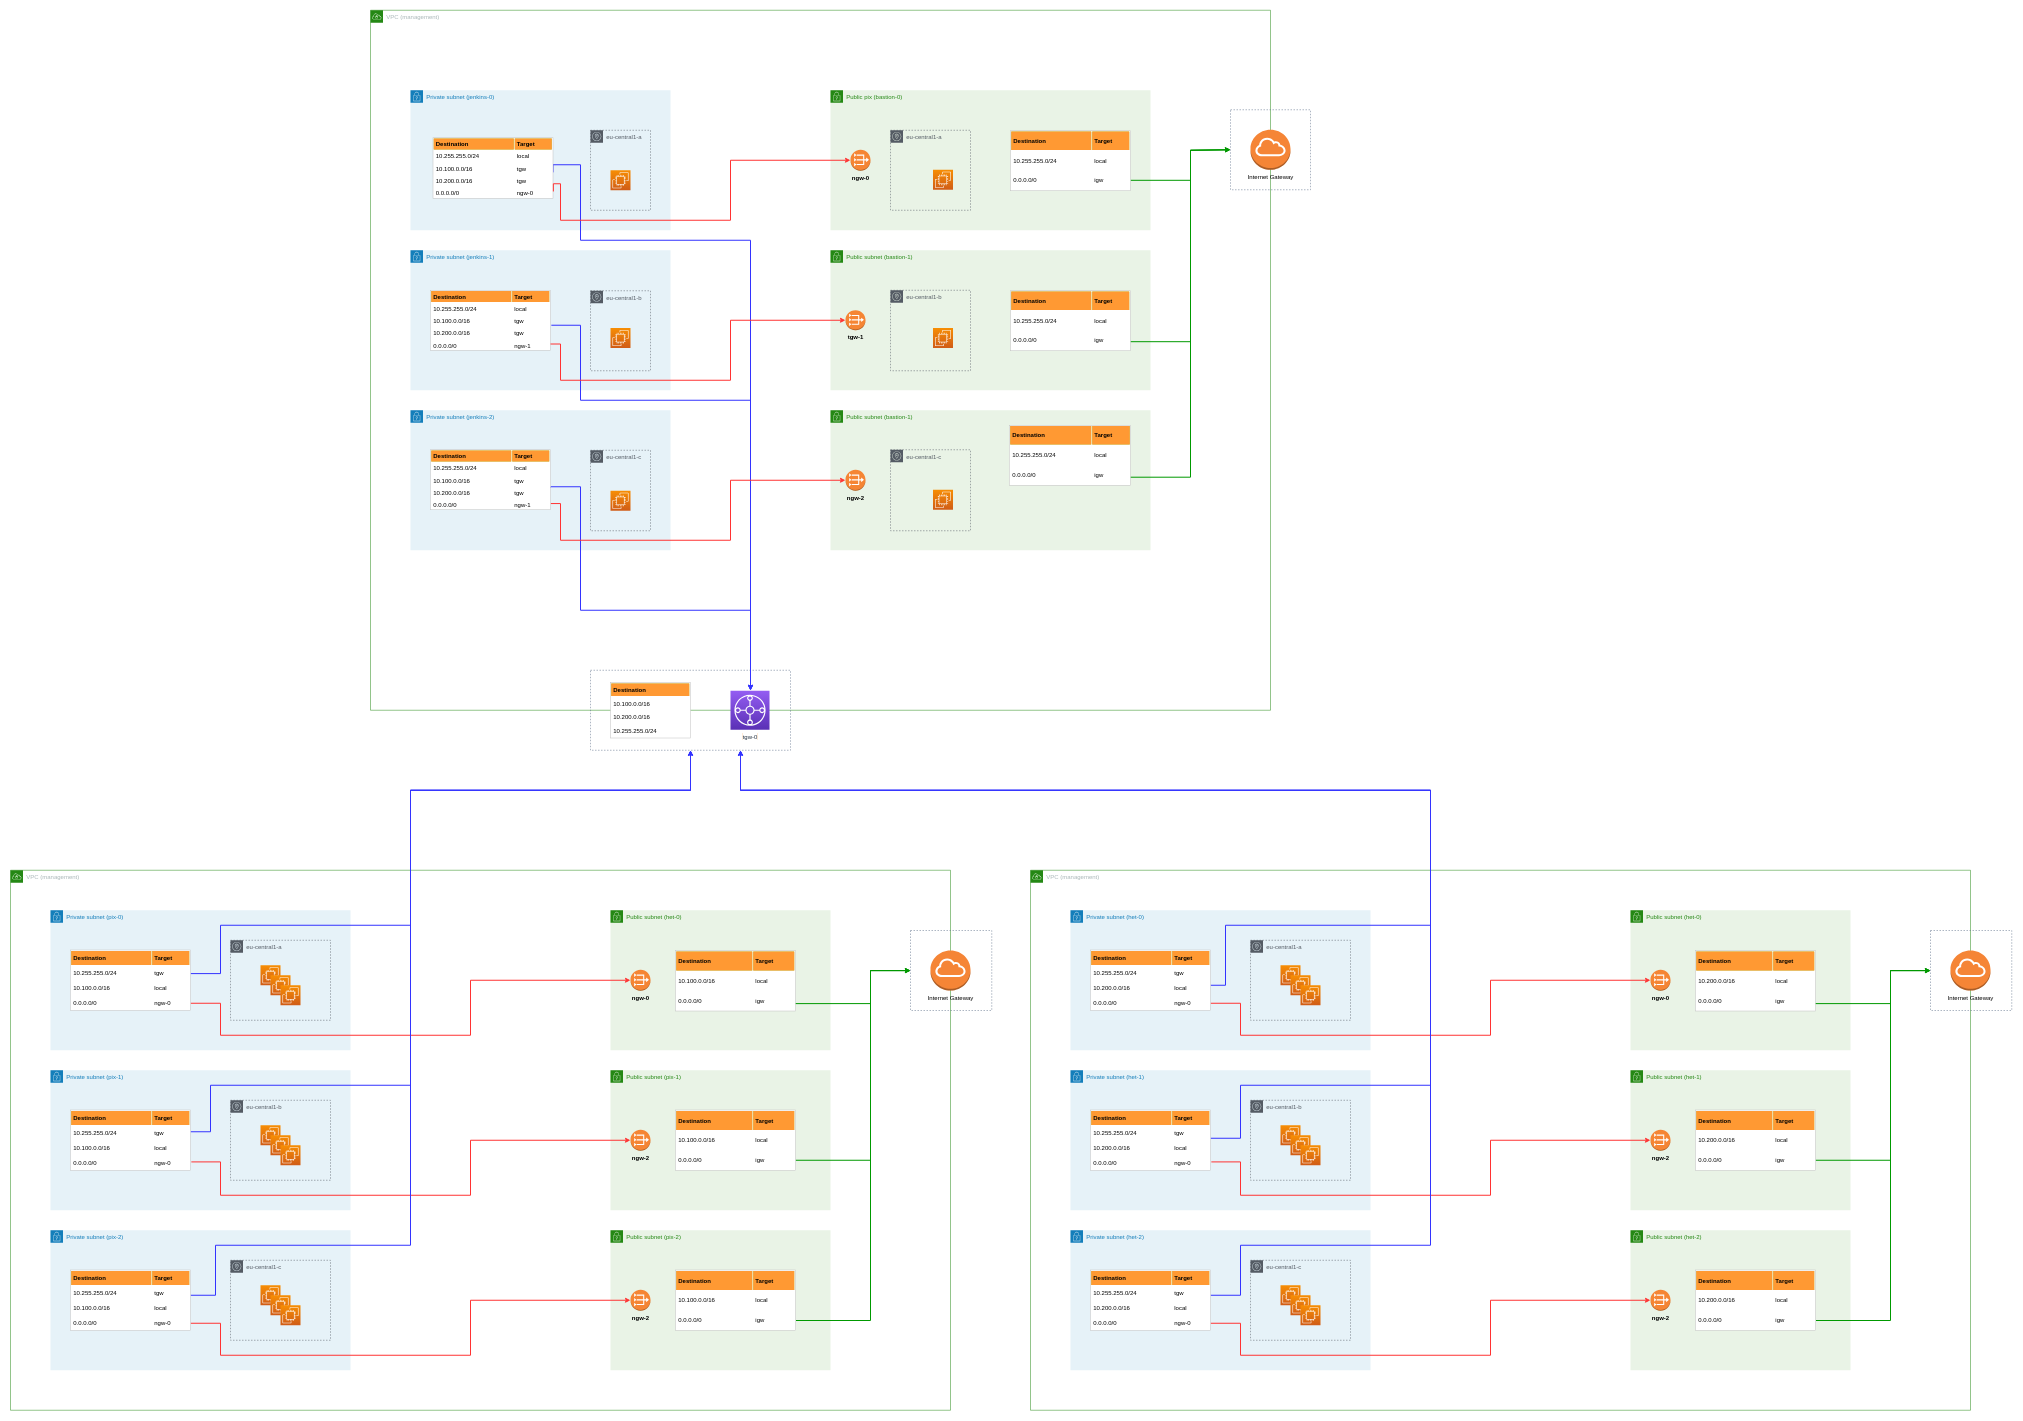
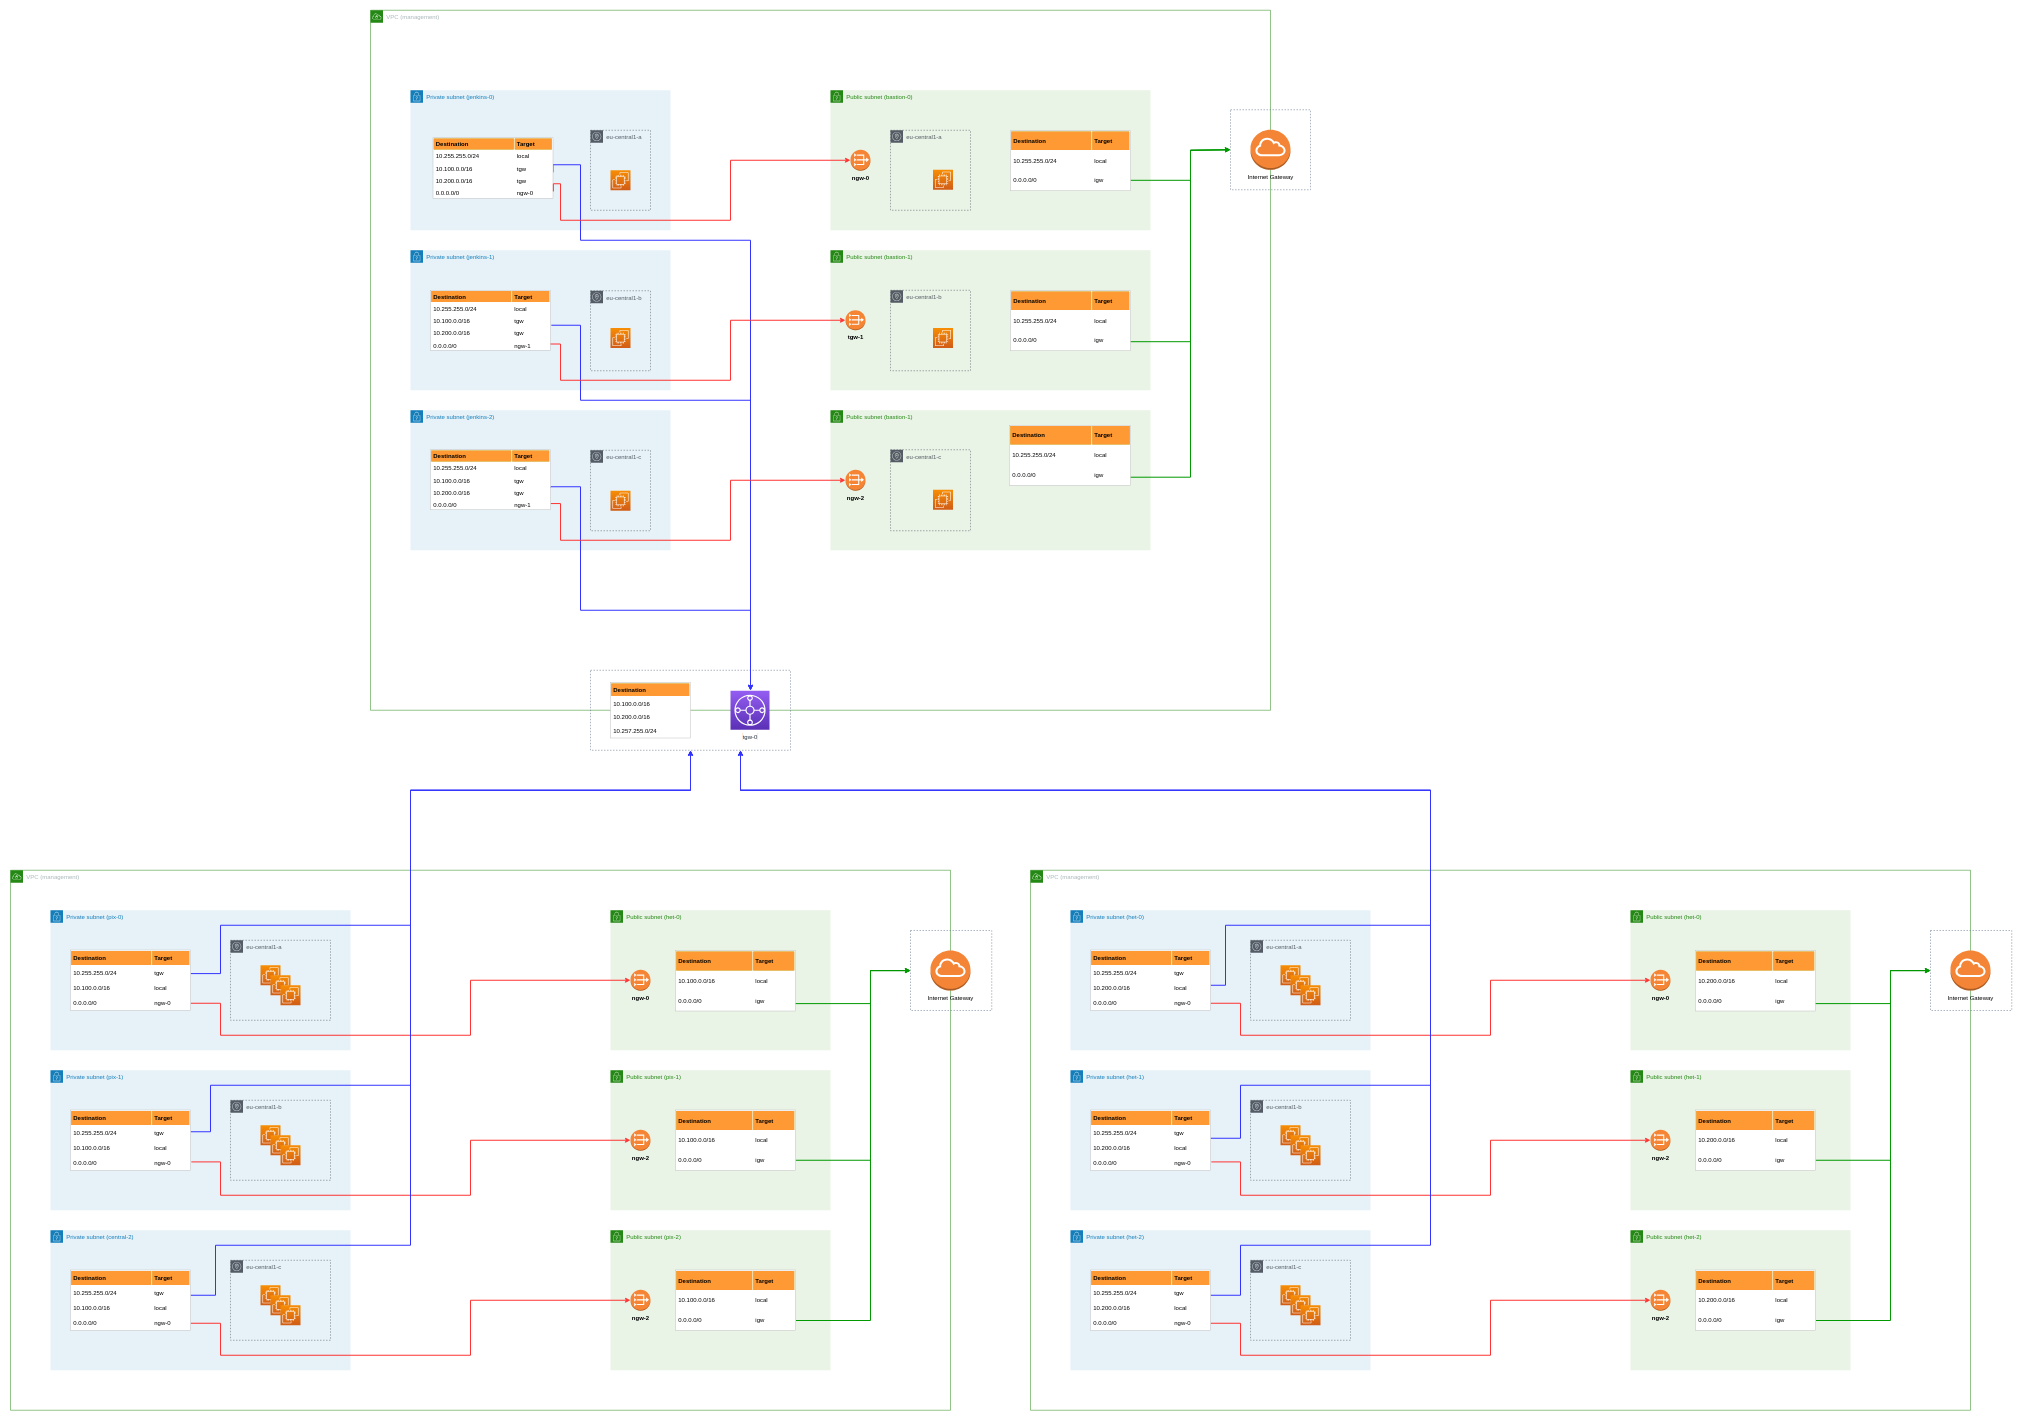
node "Public pix (bastion-0)": label "Public pix (bastion-0)" -> "Public subnet (bastion-0)"
node "Destination 10.100.0.0/16 10.200.0.0/16 10.255.255.0/24": label "Destination 10.100.0.0/16 10.200.0.0/16 10.255.255.0/24" -> "Destination 10.100.0.0/16 10.200.0.0/16 10.257.255.0/24"
node "Private subnet (pix-2)": label "Private subnet (pix-2)" -> "Private subnet (central-2)"
